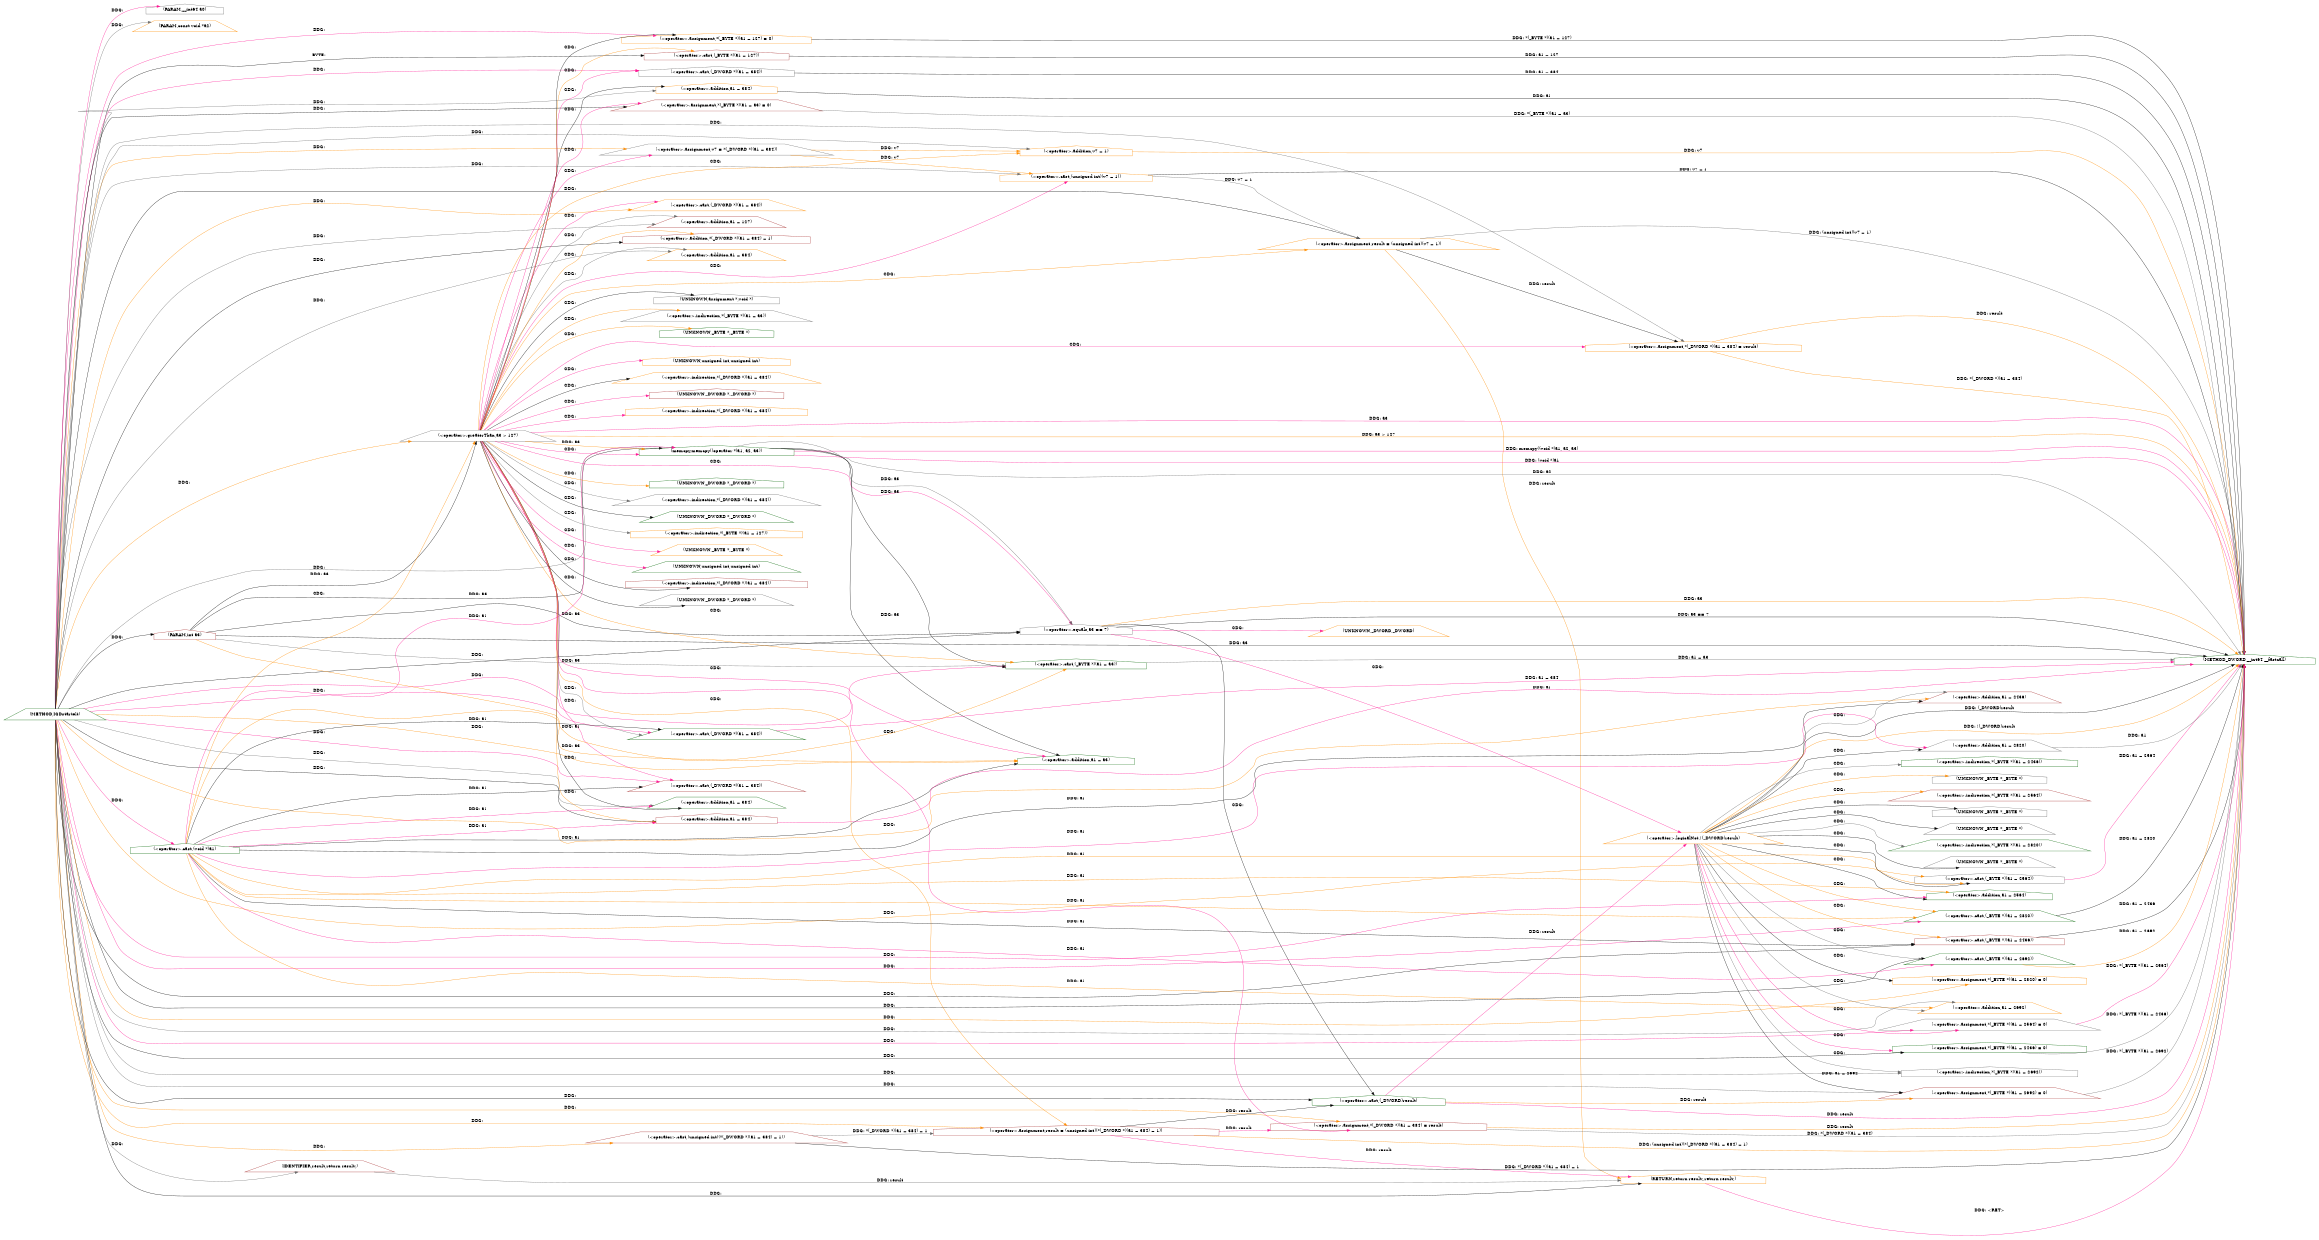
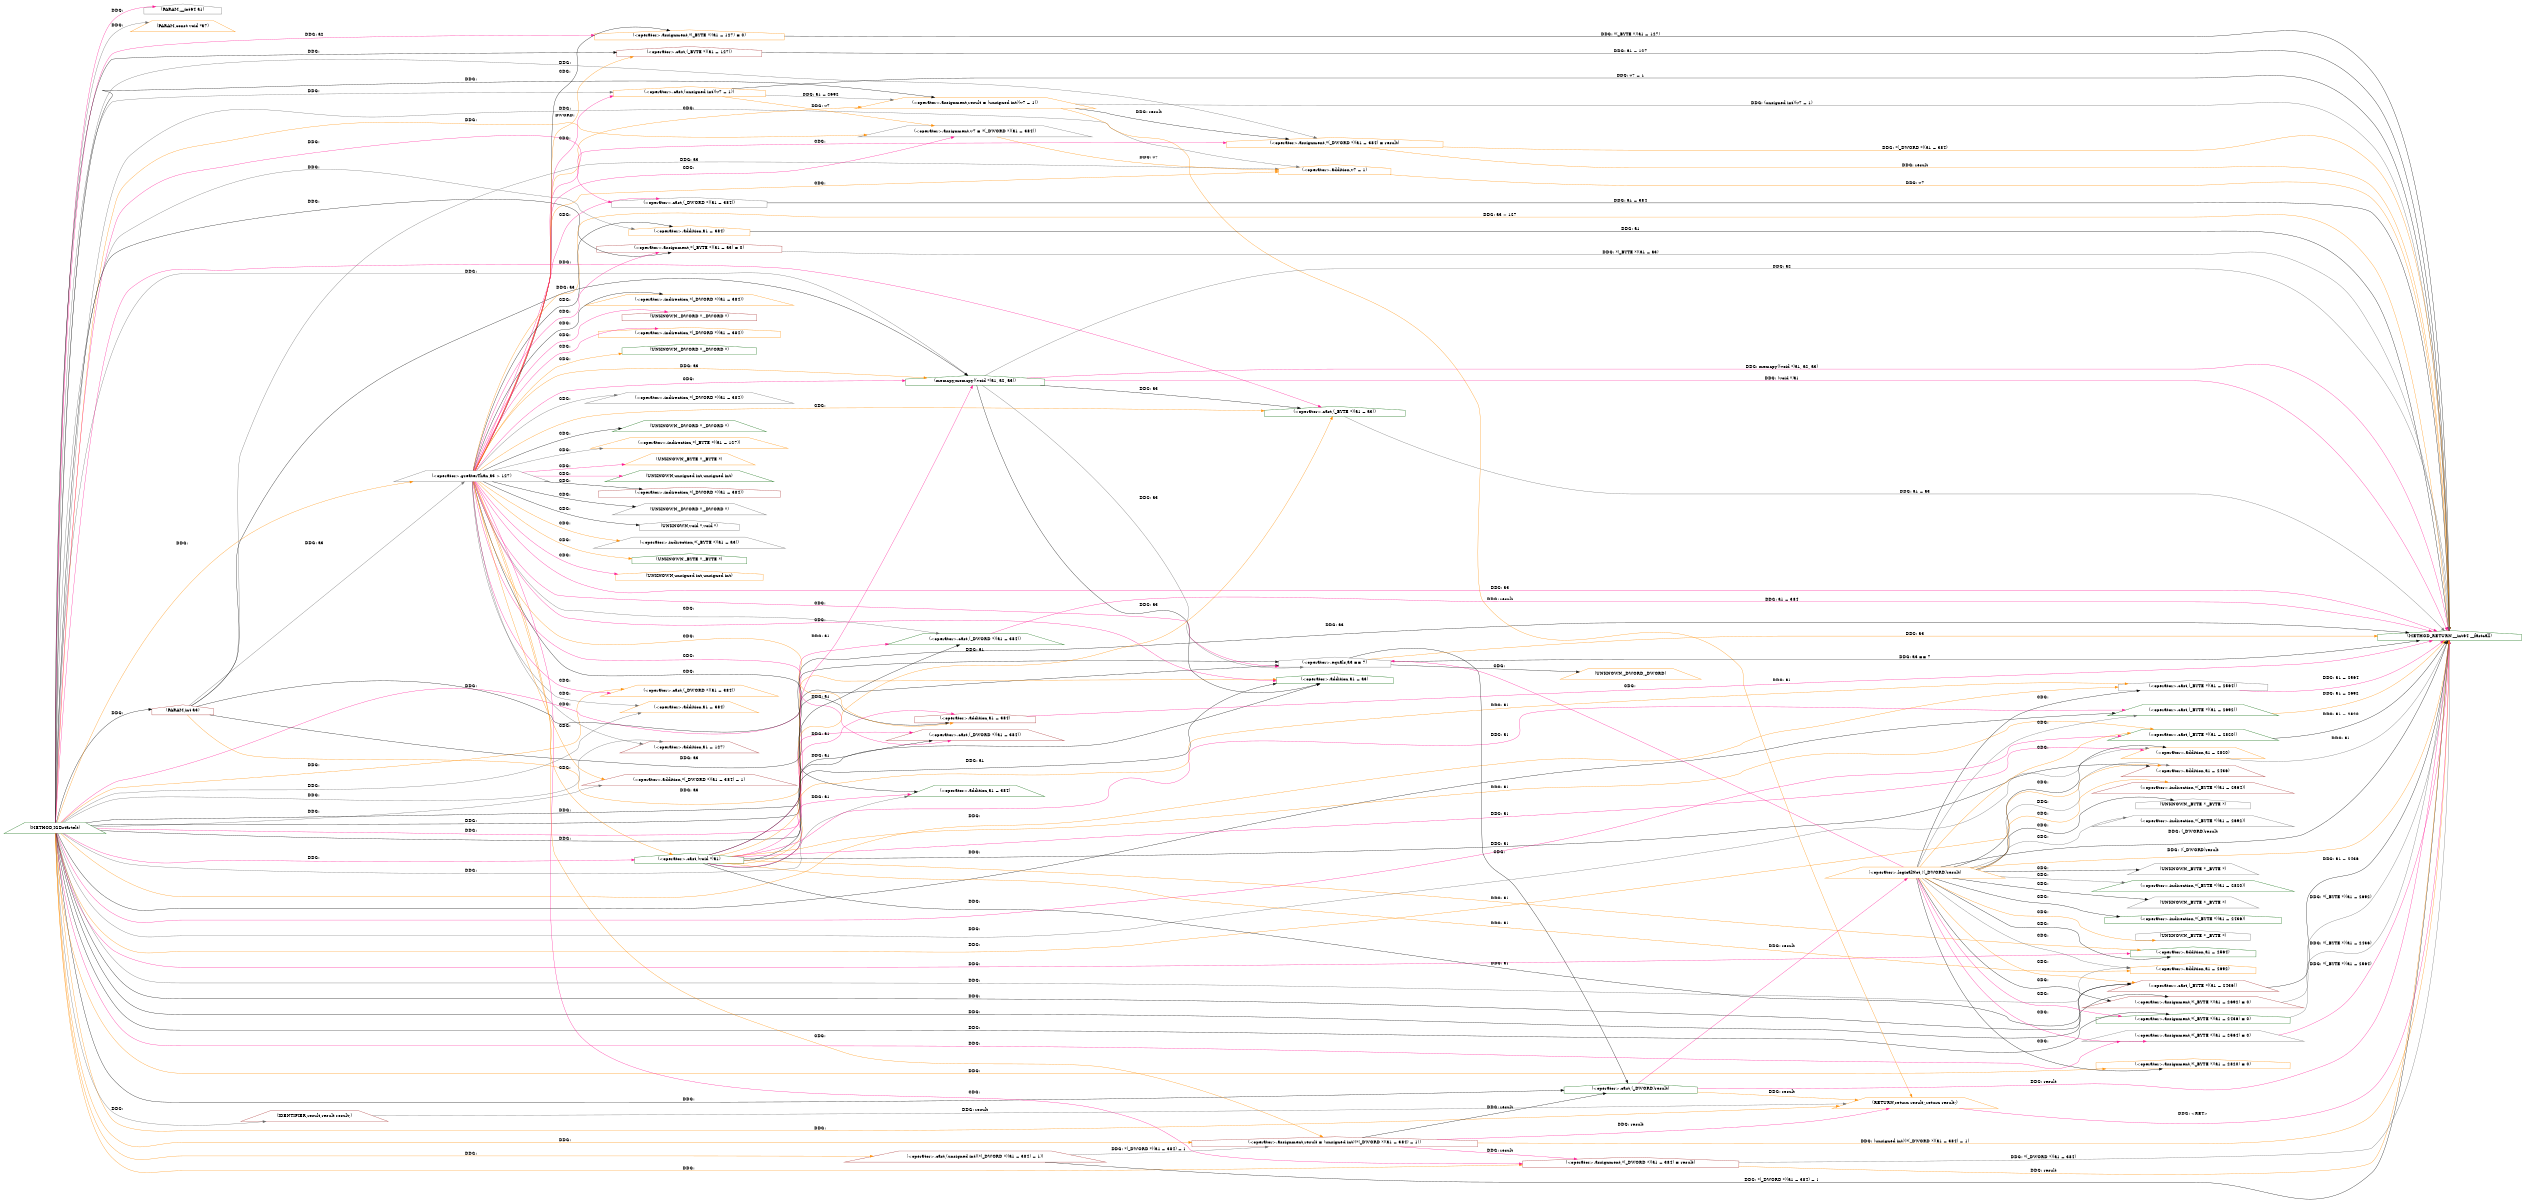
node "(PARAM,__int64 a0)": label "(PARAM,__int64 a0)" -> "(PARAM,__int64 a1)"
node "(PARAM,const void *a2)": label "(PARAM,const void *a2)" -> "(PARAM,const void *a7)"
edge "(METHOD,IGDstartelt)" -> "(<operator>.assignment,*(_BYTE *)(a1 + 127) = 0)": label "DDG: " -> "DDG: a2"
edge "(METHOD,IGDstartelt)" -> "(<operator>.cast,(_BYTE *)(a1 + 127))": label "BYTE: " -> "DDG: "
edge "(<operator>.greaterThan,a3 > 127)" -> "(<operator>.cast,(_BYTE *)(a1 + 127))": label "CDG: " -> "DWORD: "
node "(<operator>.assignment,*(_BYTE *)(a1 + a3) = 0)": shape trapezium -> house
edge "(<operator>.assignment,v7 = *(_DWORD *)(a1 + 384))" -> "(<operator>.cast,(unsigned int)(v7 + 1))": reversed
edge "(<operator>.cast,(unsigned int)(v7 + 1))" -> "(<operator>.assignment,result = (unsigned int)(v7 + 1))": label "DDG: v7 + 1" -> "DDG: a1 + 2692"
node "(<operator>.addition,*(_DWORD *)(a1 + 384) + 1)": shape house -> trapezium
node "(UNKNOWN,assignment *,void *)": label "(UNKNOWN,assignment *,void *)" -> "(UNKNOWN,void *,void *)"
edge "(METHOD,IGDstartelt)" -> "(<operator>.addition,*(_DWORD *)(a1 + 384) + 1)": color black -> gray40
node "(memcpy,memcpy((operator *)a1, a2, a3))": label "(memcpy,memcpy((operator *)a1, a2, a3))" -> "(memcpy,memcpy((void *)a1, a2, a3))"
node "(<operator>.indirection,*(_BYTE *)(a1 + 127))": shape house -> trapezium
edge "(PARAM,int a3)" -> "(<operator>.greaterThan,a3 > 127)": color black -> gray40
edge "(<operator>.equals,a3 == 7)" -> "(UNKNOWN,_DWORD,_DWORD)": color deeppink -> black
edge "(<operator>.cast,(void *)a1)" -> "(<operator>.greaterThan,a3 > 127)": reversed
node "(METHOD_DWORD,__int64 __fastcall)": label "(METHOD_DWORD,__int64 __fastcall)" -> "(METHOD_RETURN,__int64 __fastcall)"
edge "(PARAM,int a3)" -> "(<operator>.cast,(_BYTE *)(a1 + a3))": now "(PARAM,int a3)" -> "(<operator>.addition,v7 + 1)"
edge "(<operator>.logicalNot,!(_DWORD)result)" -> "(<operator>.addition,a1 + 2436)": label "CDG: " -> "DDG: "
edge "(<operator>.equals,a3 == 7)" -> "(<operator>.logicalNot,!(_DWORD)result)": reversed
node "(<operator>.addition,a1 + 2820)": color gray40 -> darkorange
edge "(METHOD,IGDstartelt)" -> "(<operator>.addition,a1 + a3)": color darkorange -> black
edge "(<operator>.logicalNot,!(_DWORD)result)" -> "(<operator>.indirection,*(_BYTE *)(a1 + 2436))": color gray40 -> black
node "(<operator>.cast,(_BYTE *)(a1 + 2436))": shape house -> trapezium
node "(<operator>.addition,a1 + 2692)": shape trapezium -> house
node "(<operator>.indirection,*(_BYTE *)(a1 + 2692))": shape house -> trapezium
edge "(<operator>.logicalNot,!(_DWORD)result)" -> "(<operator>.assignment,*(_BYTE *)(a1 + 2692) = 0)": label "DDG: a1 + 2692" -> "CDG: "
edge "(METHOD,IGDstartelt)" -> "(<operator>.indirection,*(_BYTE *)(a1 + 2692))": now "(METHOD,IGDstartelt)" -> "(<operator>.addition,a1 + 2820)"
edge "(METHOD,IGDstartelt)" -> "(<operator>.assignment,*(_BYTE *)(a1 + 2692) = 0)": color gray40 -> black
edge "(<operator>.cast,(_DWORD)result)" -> "(<operator>.assignment,*(_BYTE *)(a1 + 2692) = 0)": now "(<operator>.cast,(_DWORD)result)" -> "(RETURN,return result;,return result;)"
node "(IDENTIFIER,result,return result;)": label "(IDENTIFIER,result,return result;)" -> "(IDENTIFIER,result,result result;)"
node "(RETURN,return result;,return result;)": shape house -> trapezium
edge "(METHOD,IGDstartelt)" -> "(RETURN,return result;,return result;)": color black -> darkorange
